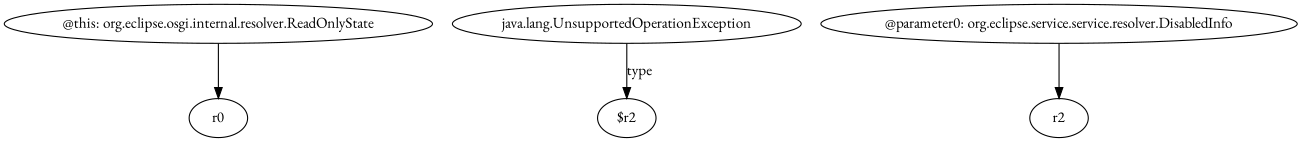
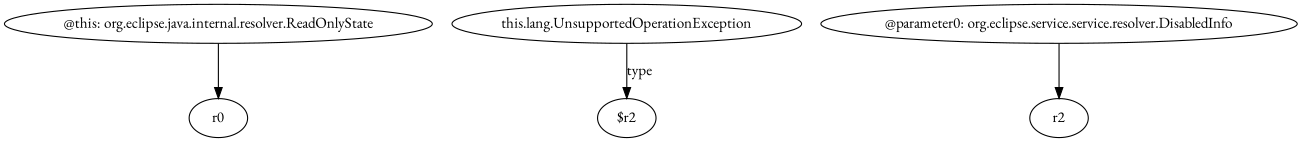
node "@this: org.eclipse.osgi.internal.resolver.ReadOnlyState": label "@this: org.eclipse.osgi.internal.resolver.ReadOnlyState" -> "@this: org.eclipse.java.internal.resolver.ReadOnlyState"
node "java.lang.UnsupportedOperationException": label "java.lang.UnsupportedOperationException" -> "this.lang.UnsupportedOperationException"
